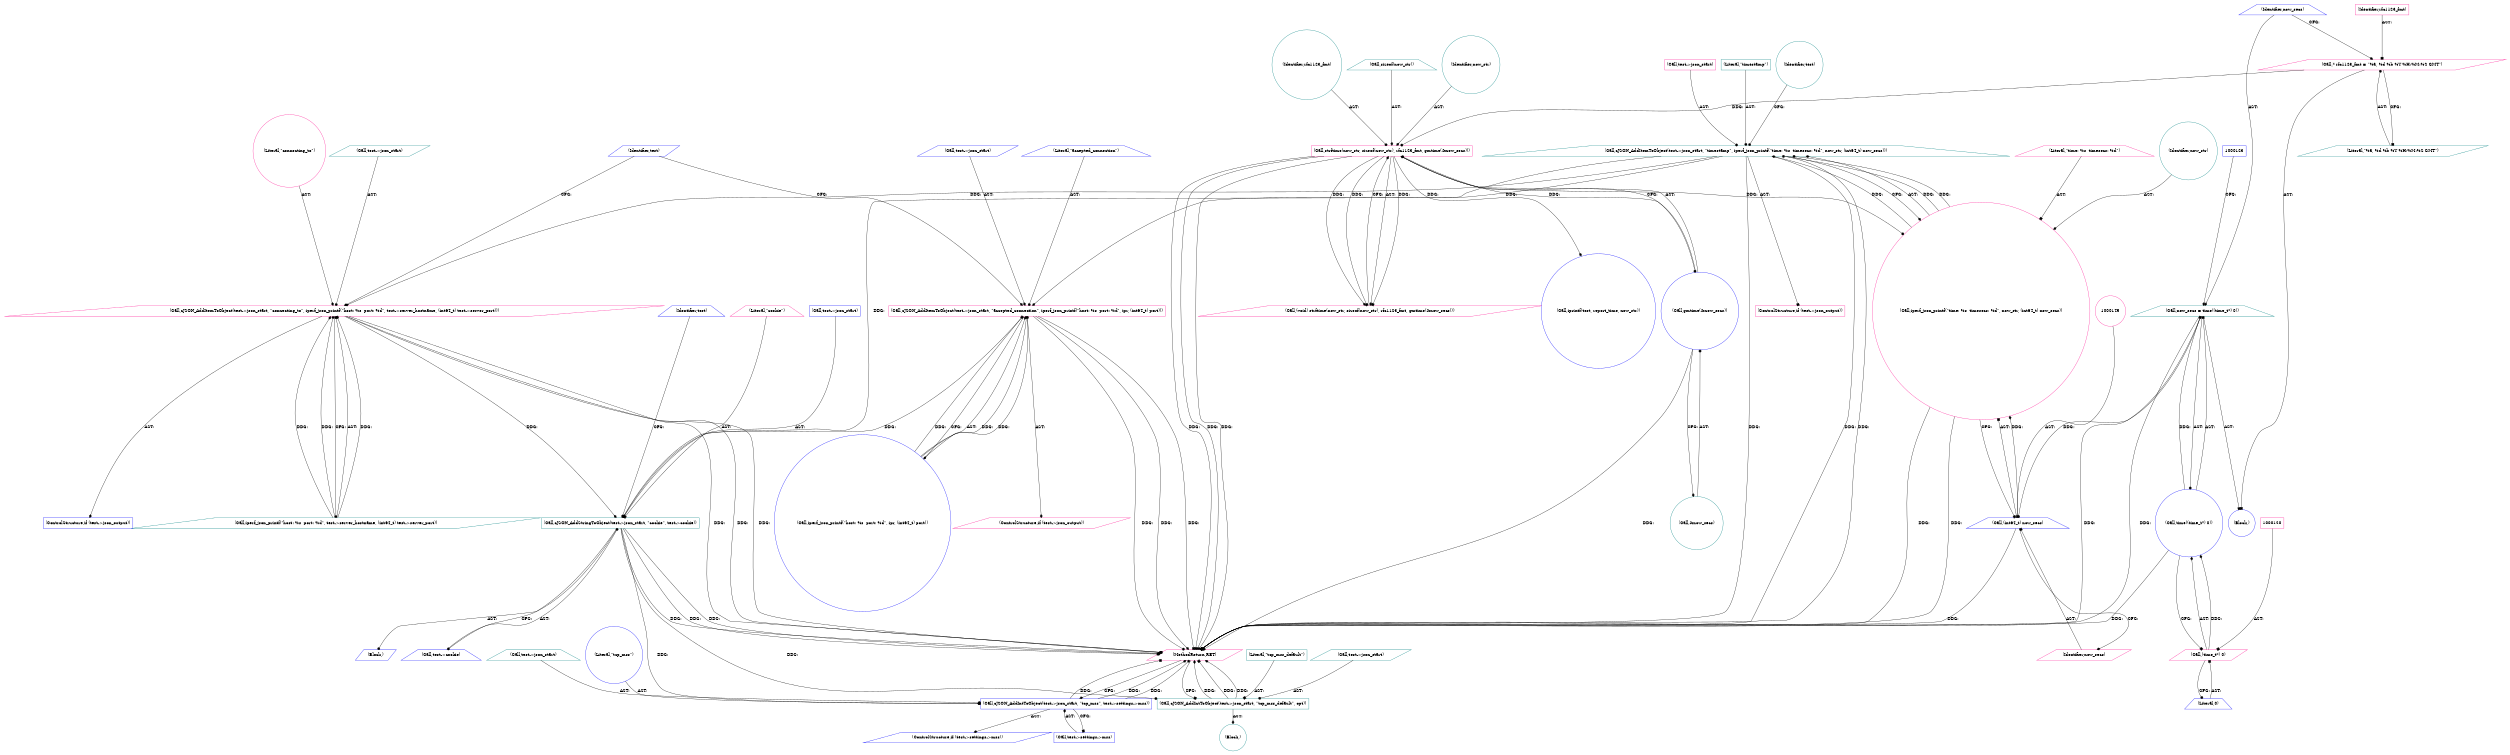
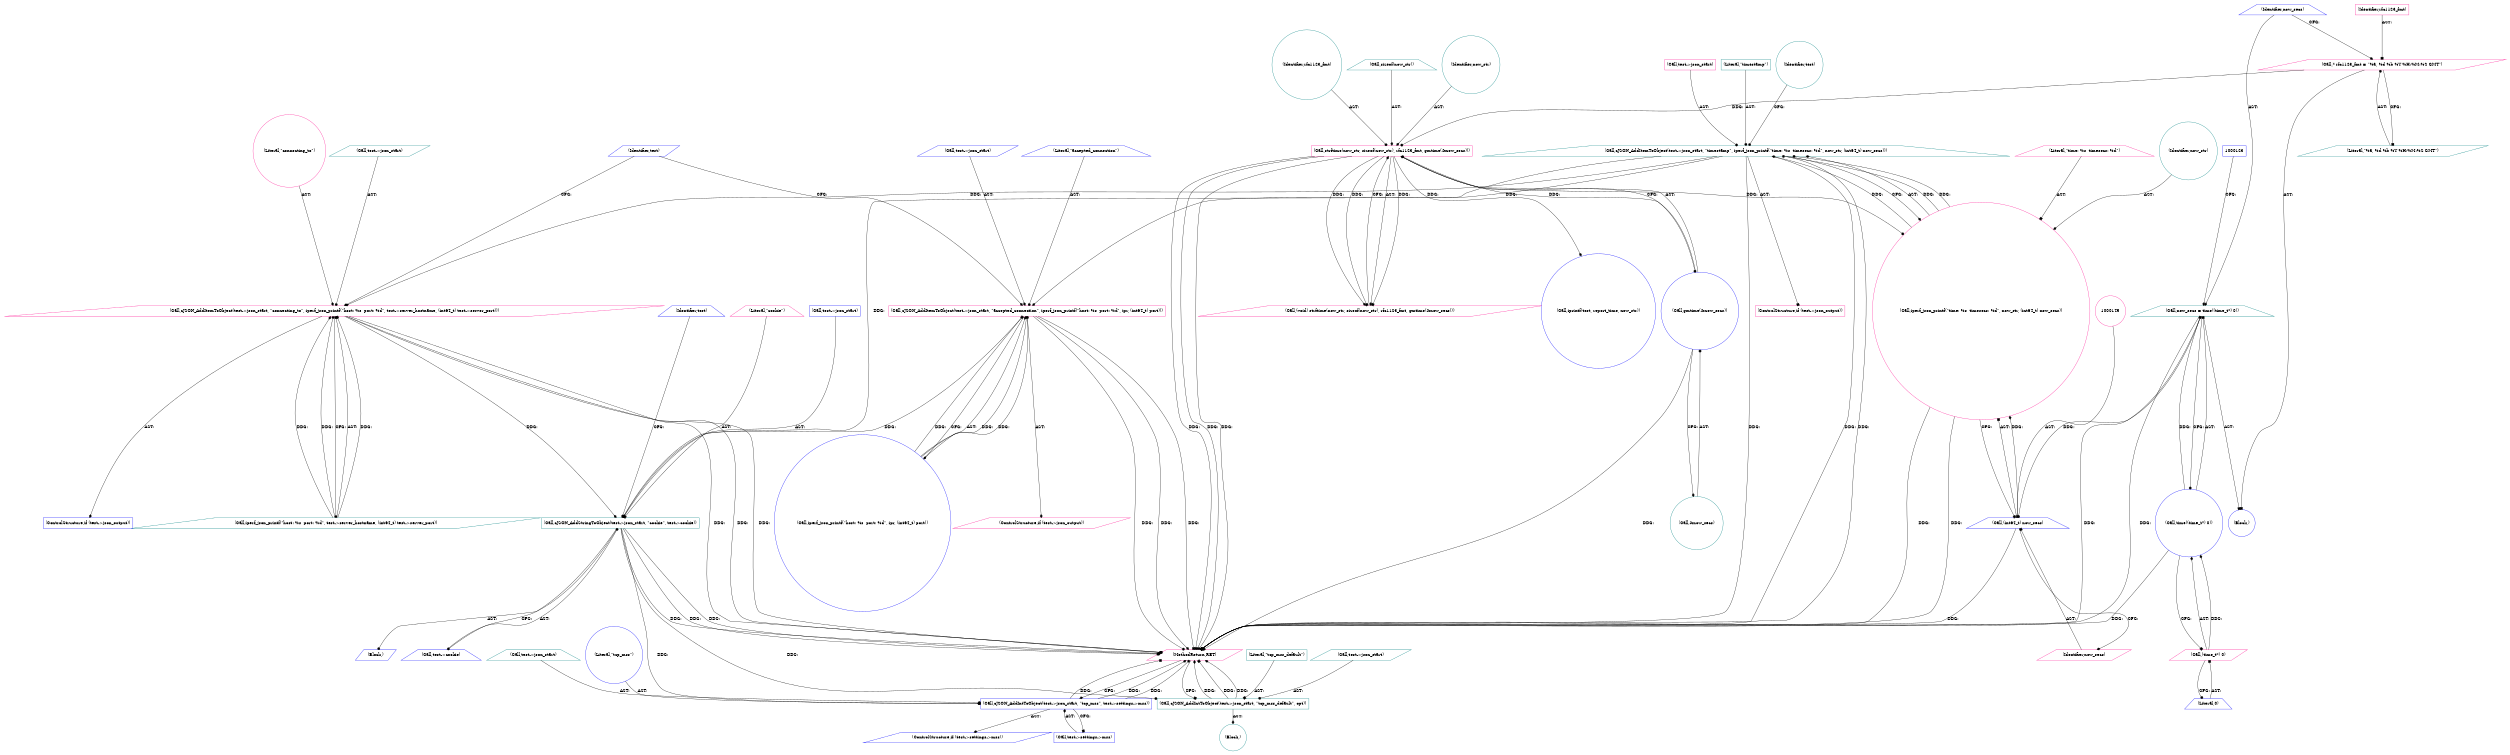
edge "(Call,now_secs = time((time_t*) 0))" -> "(Call,time((time_t*) 0))": label "AST: " -> "CFG: "
node "1000120": removed
